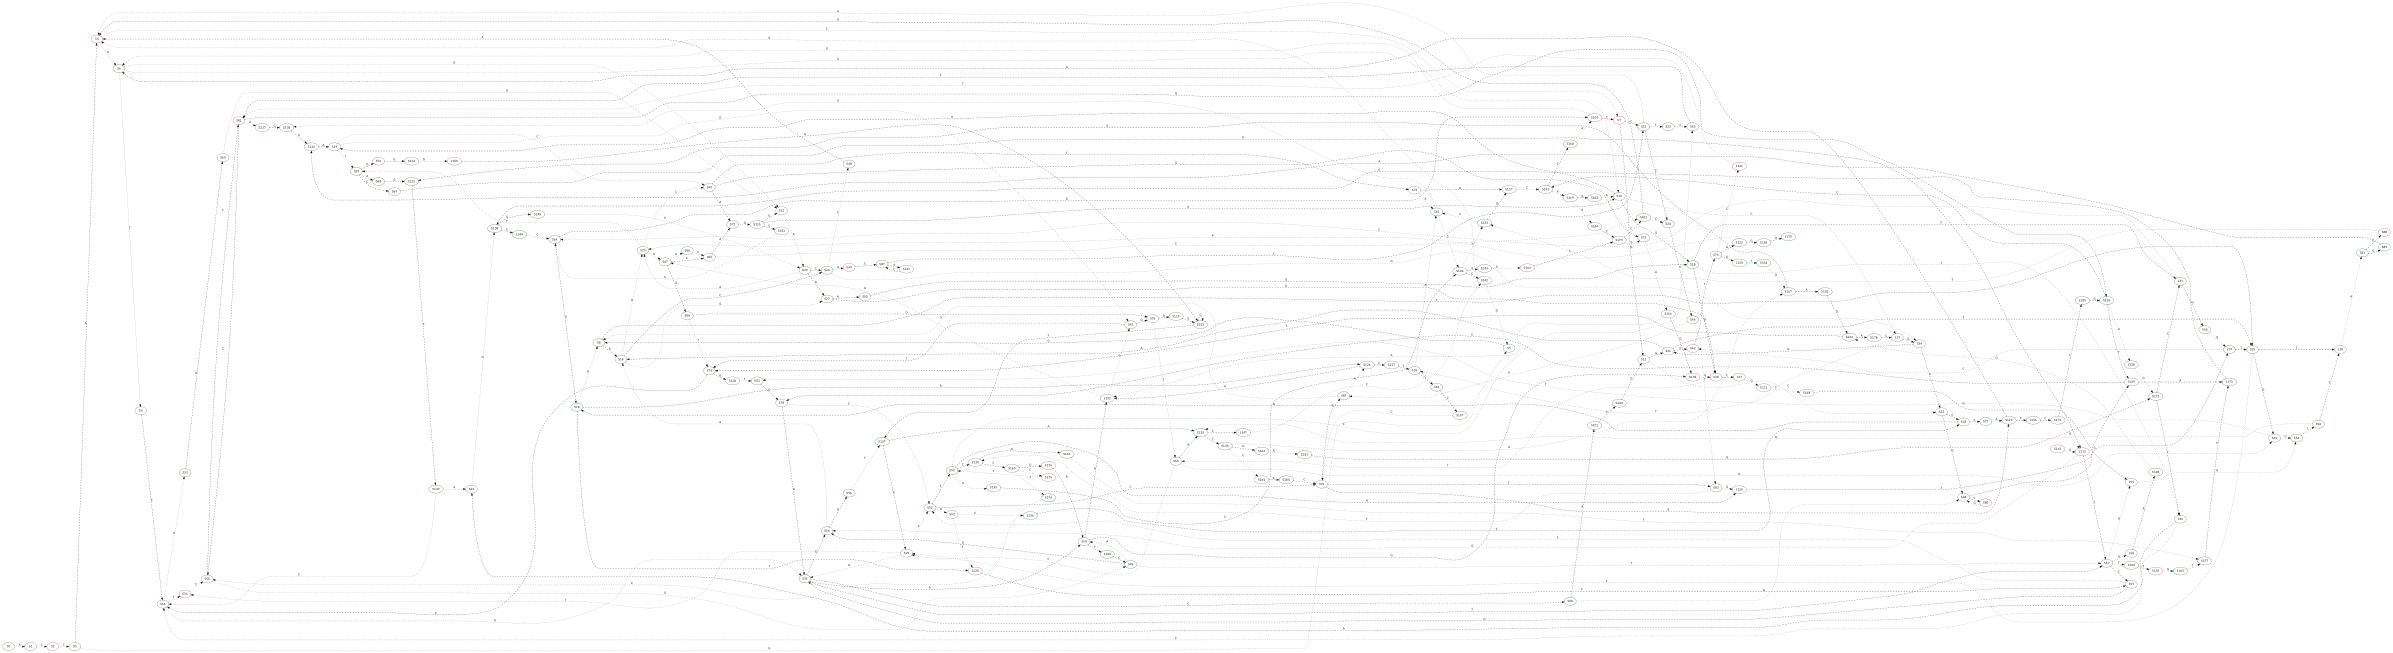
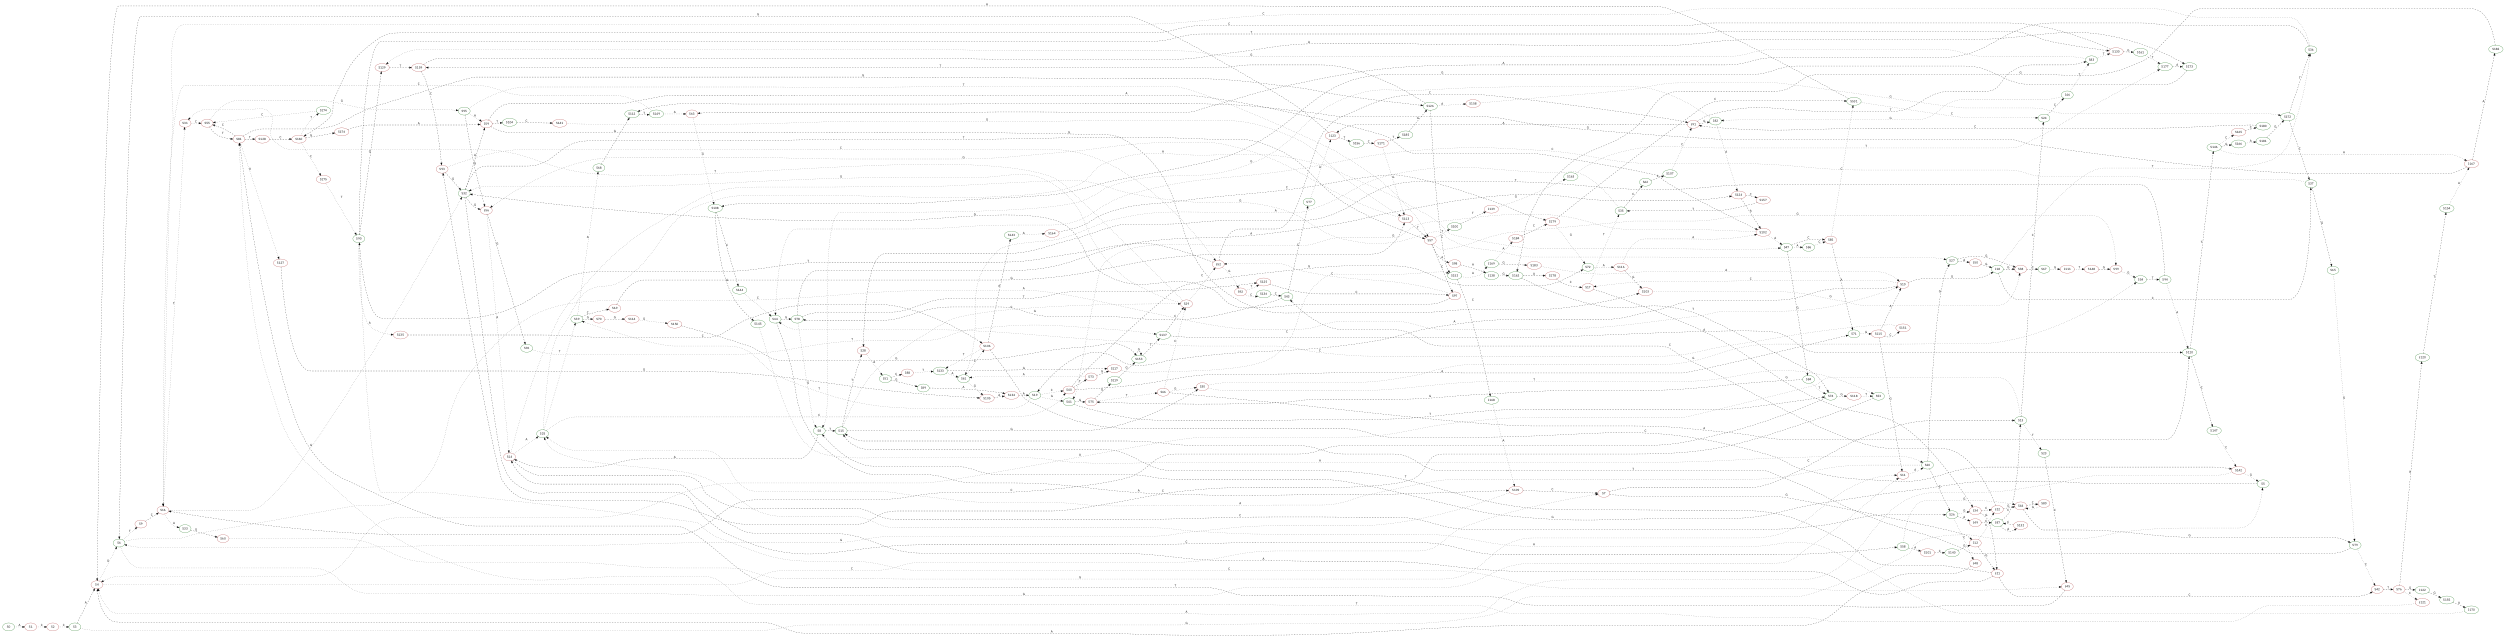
node "S128": added
edge "S38" -> "S66": removed, label "T"
edge "S104" -> "S95": now "S104" -> "S141"
